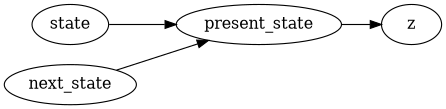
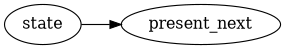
node "present_state": label "present_state" -> "present_next"
node "z": removed
node "next_state": removed
